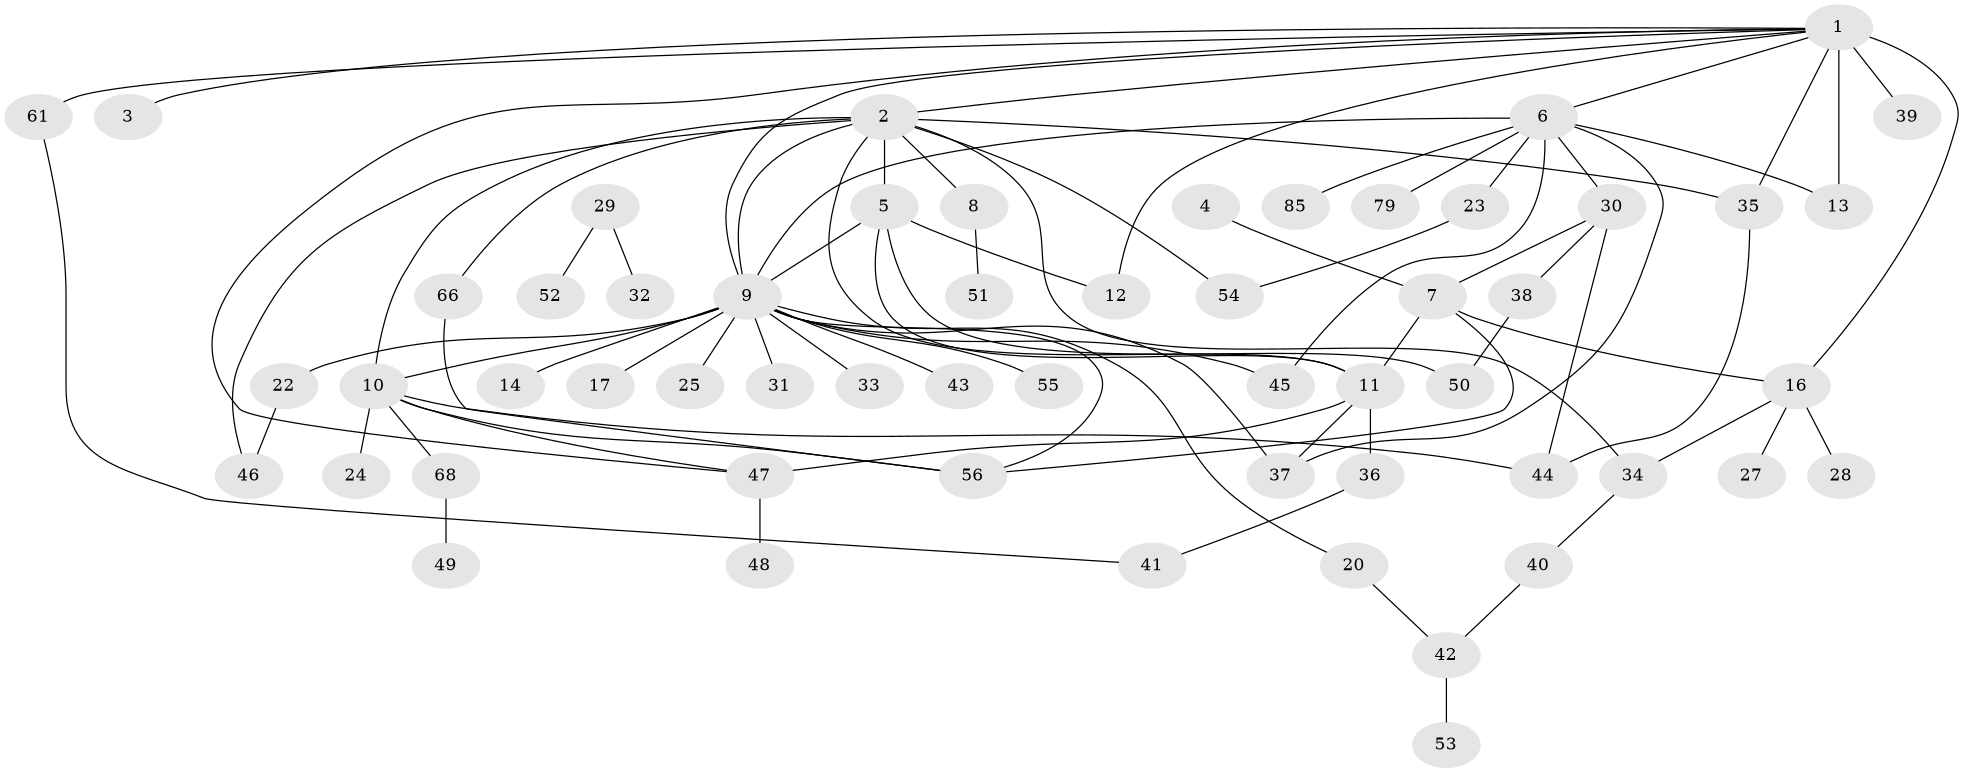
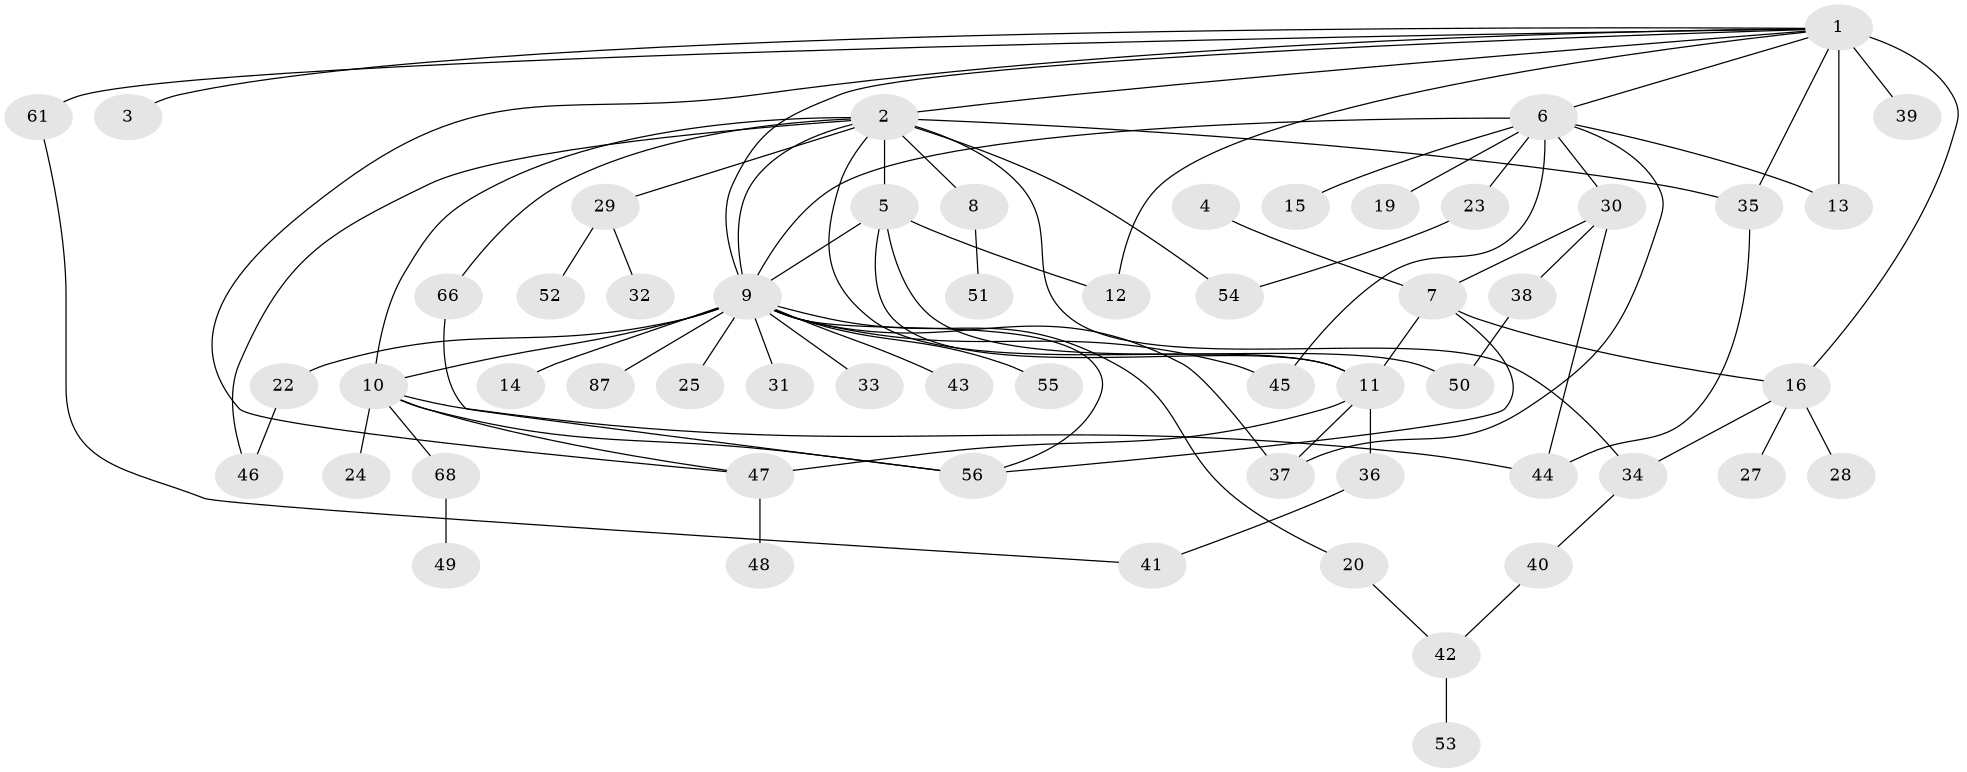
edge "2" -- "29": added
node "85": label "85" -> "15"
node "79": label "79" -> "19"
node "17": label "17" -> "87"
